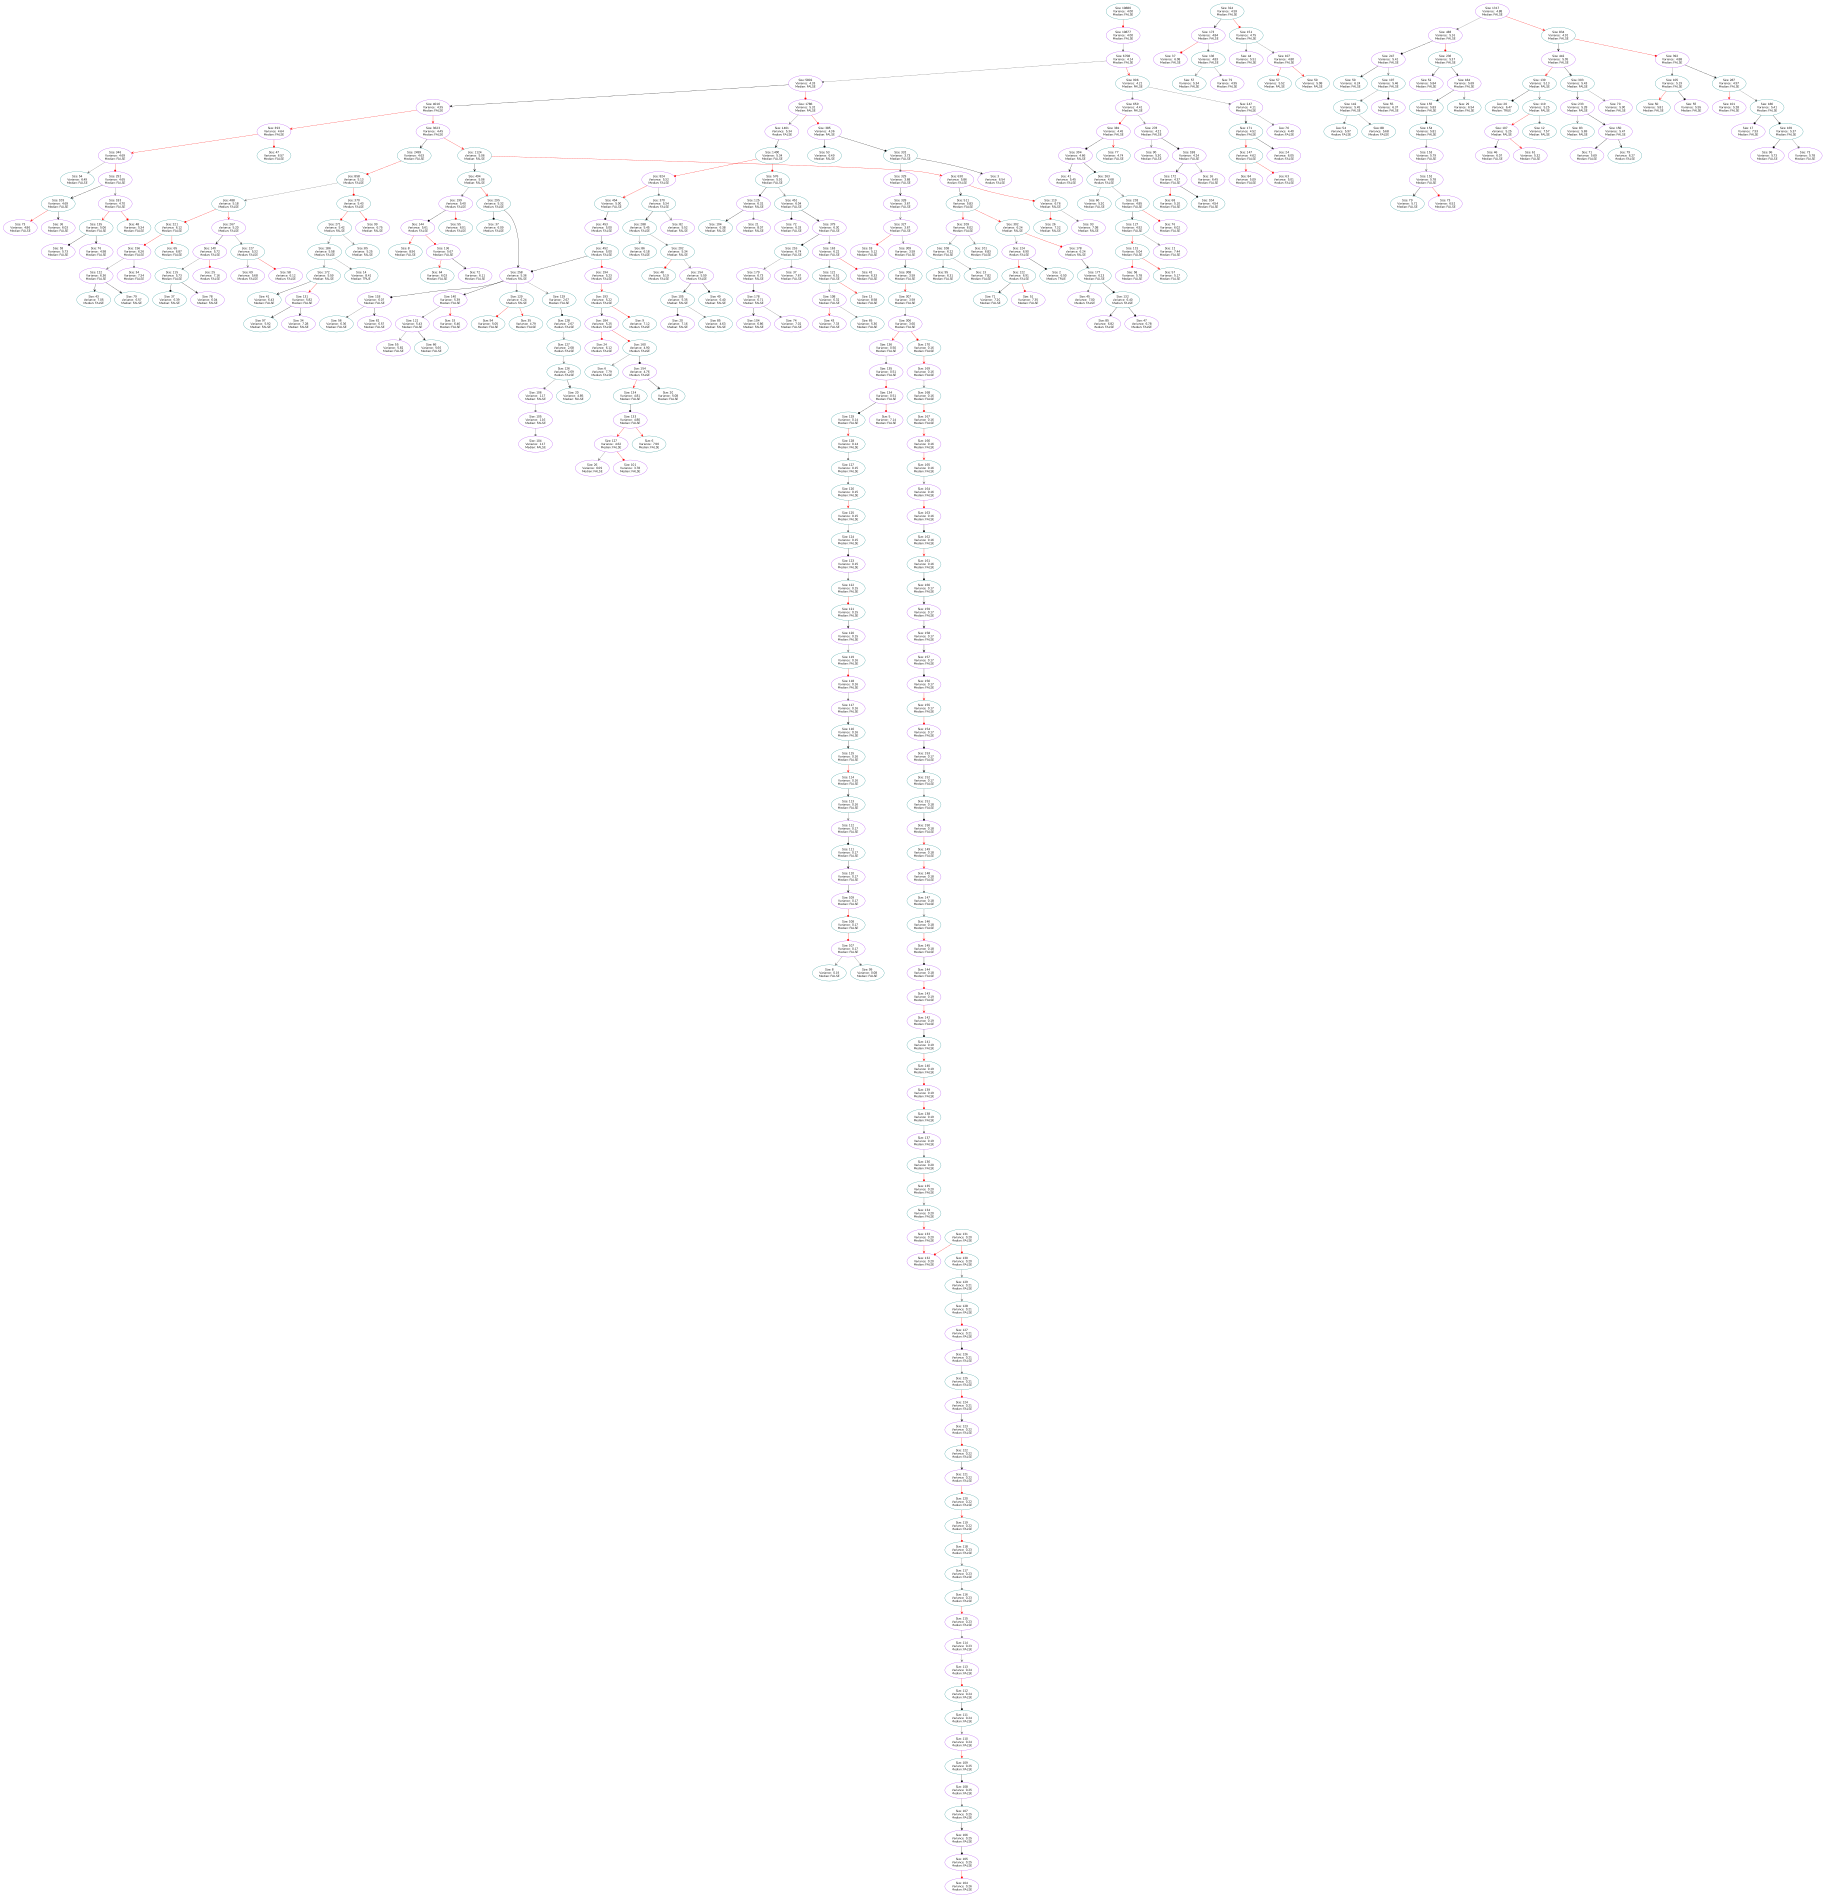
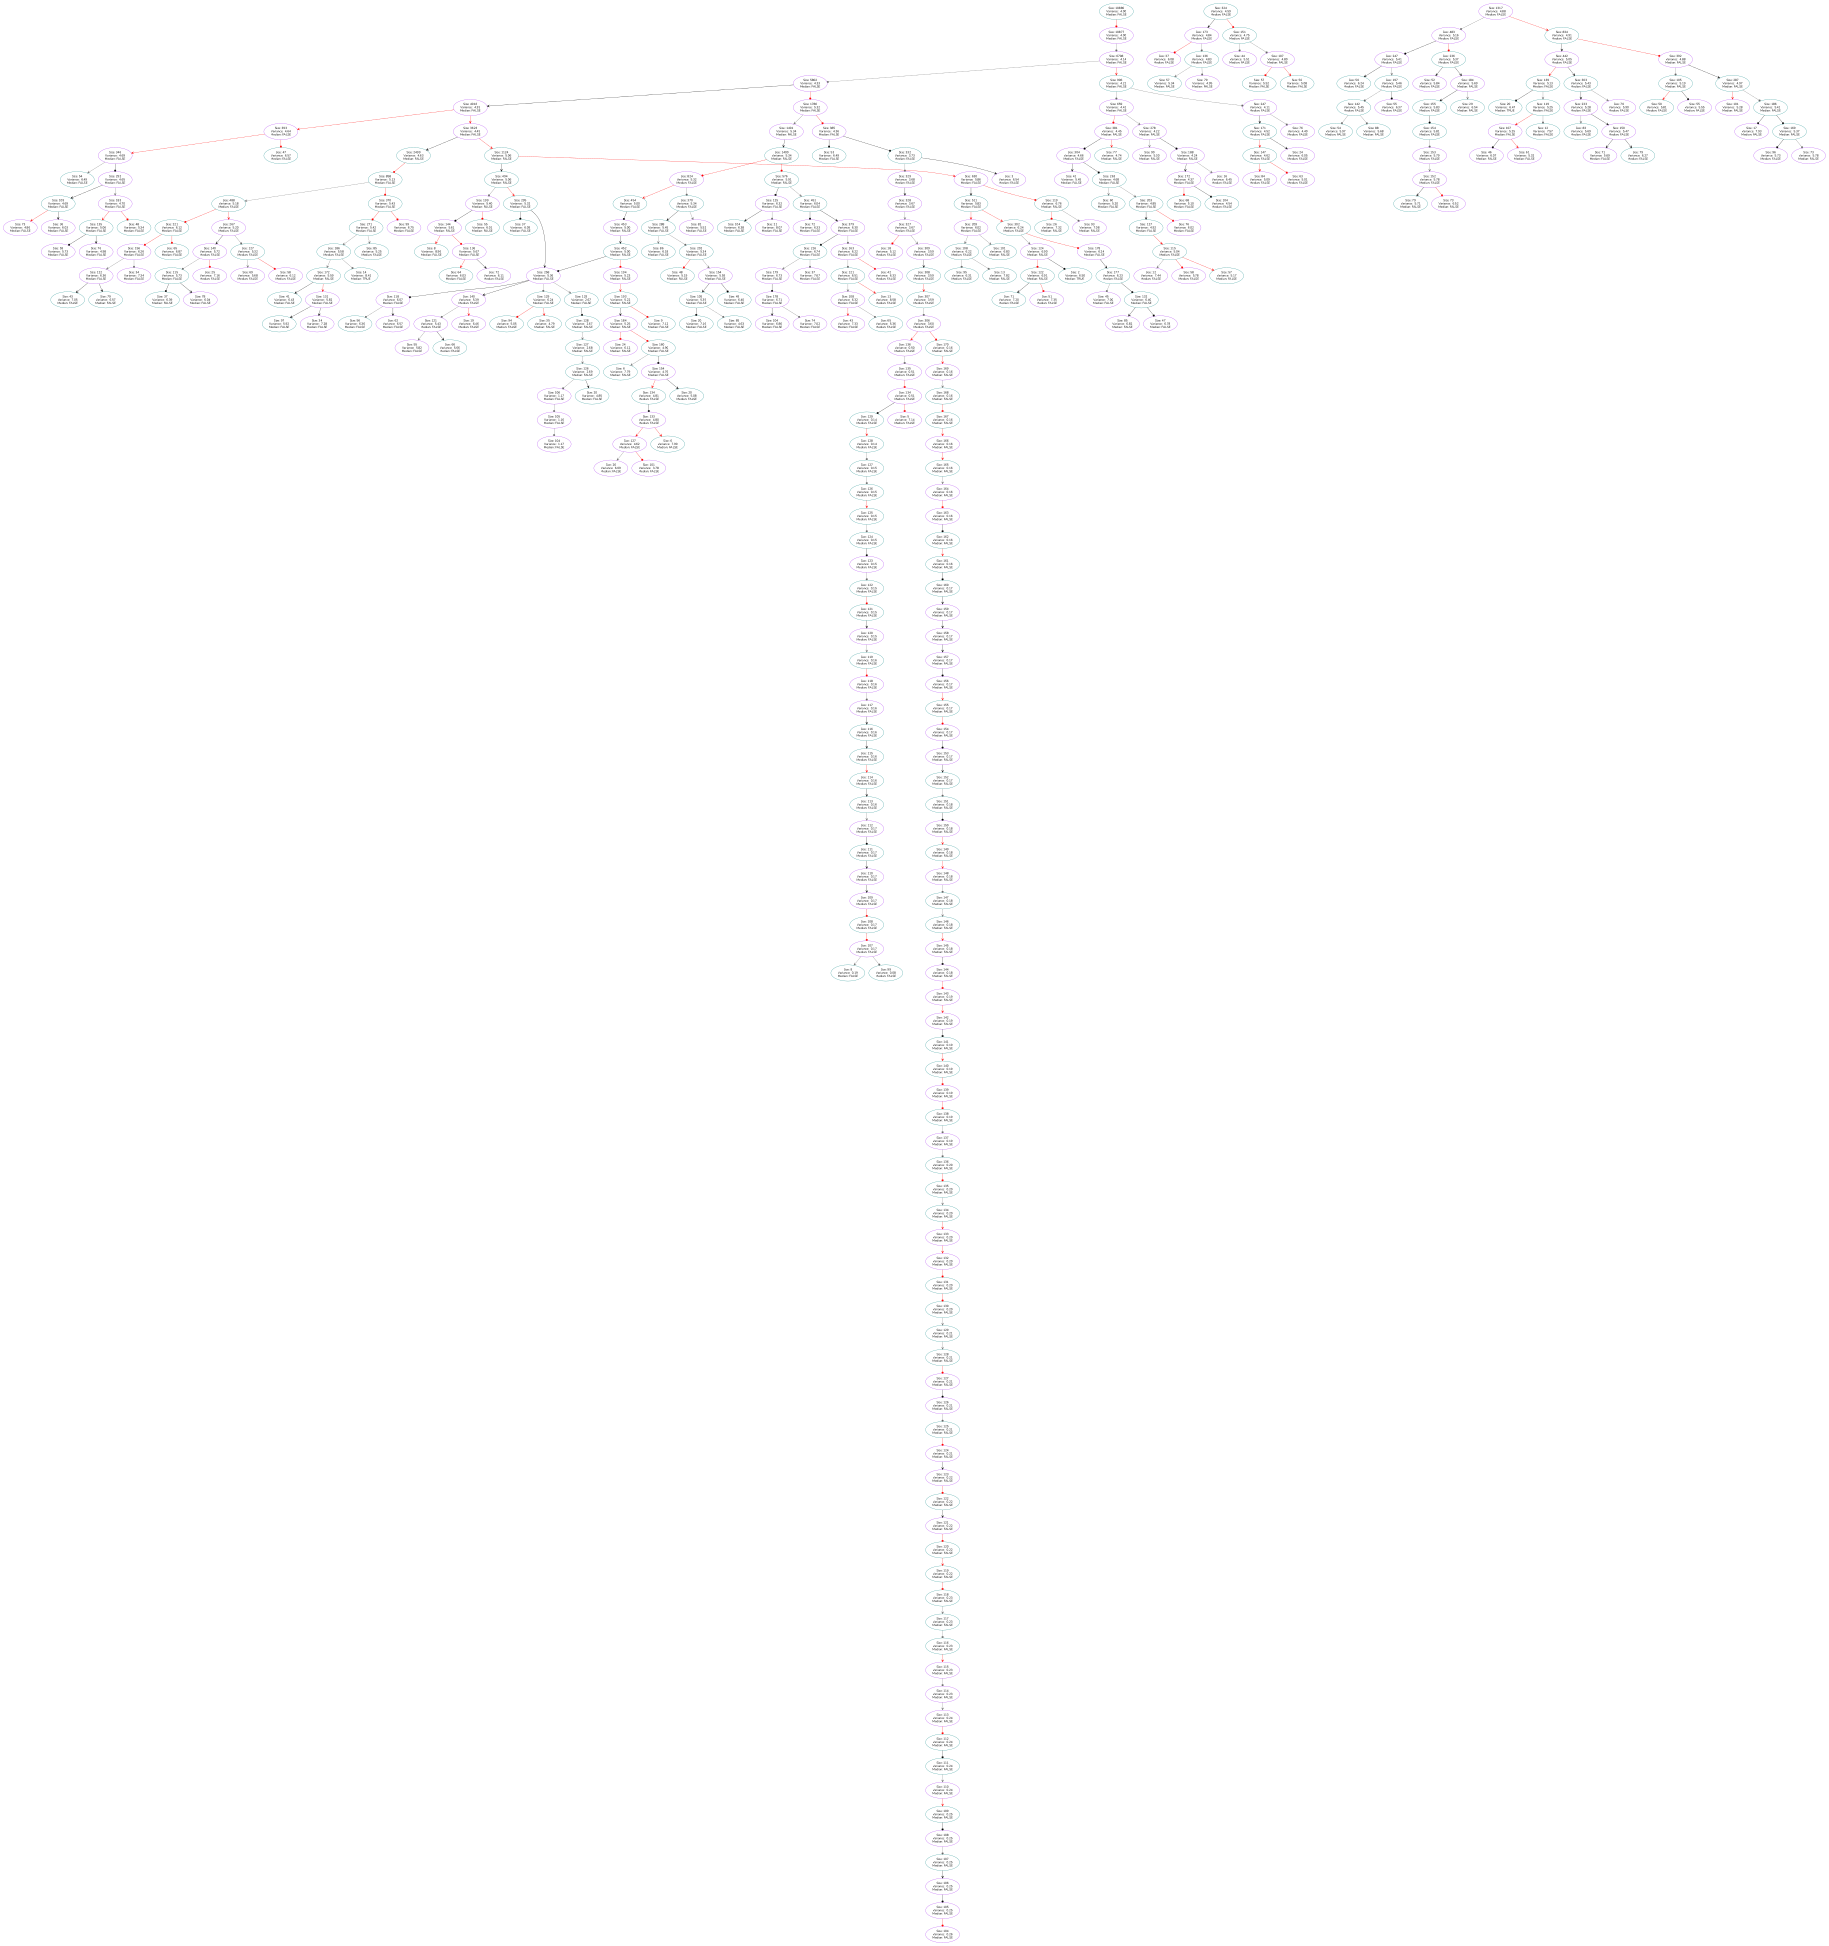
edge "Size: 346 Variance:  4.69 Median: FALSE" -> "Size: 292 Variance:  4.65 Median: FALSE": color red -> black
edge "Size: 127 Variance:  4.92 Median: FALSE" -> "Size: 12 Variance:  7.44 Median: FALSE": now "Size: 115 Variance:  5.04 Median: FALSE" -> "Size: 12 Variance:  7.44 Median: FALSE"
node "Size: 20 Variance:  7.16 Median: FALSE": color purple -> teal
edge "Size: 131 Variance:  0.20 Median: FALSE" -> "Size: 132 Variance:  0.20 Median: FALSE": reversed
